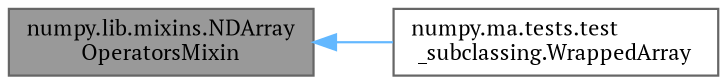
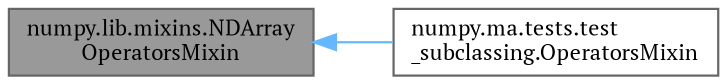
node "numpy.ma.tests.test _subclassing.WrappedArray": label "numpy.ma.tests.test _subclassing.WrappedArray" -> "numpy.ma.tests.test _subclassing.OperatorsMixin"
